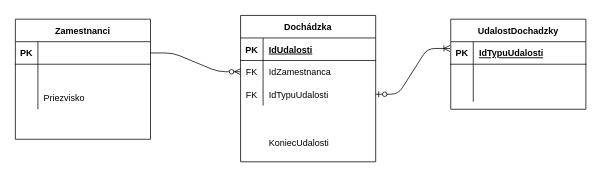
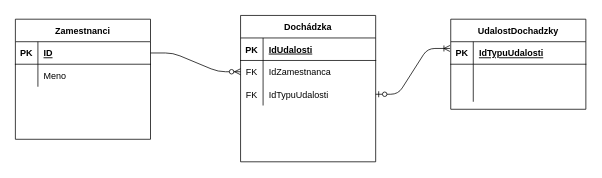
node "ID": added
node "Meno": added
node "Priezvisko": removed
node "KoniecUdalosti": removed
